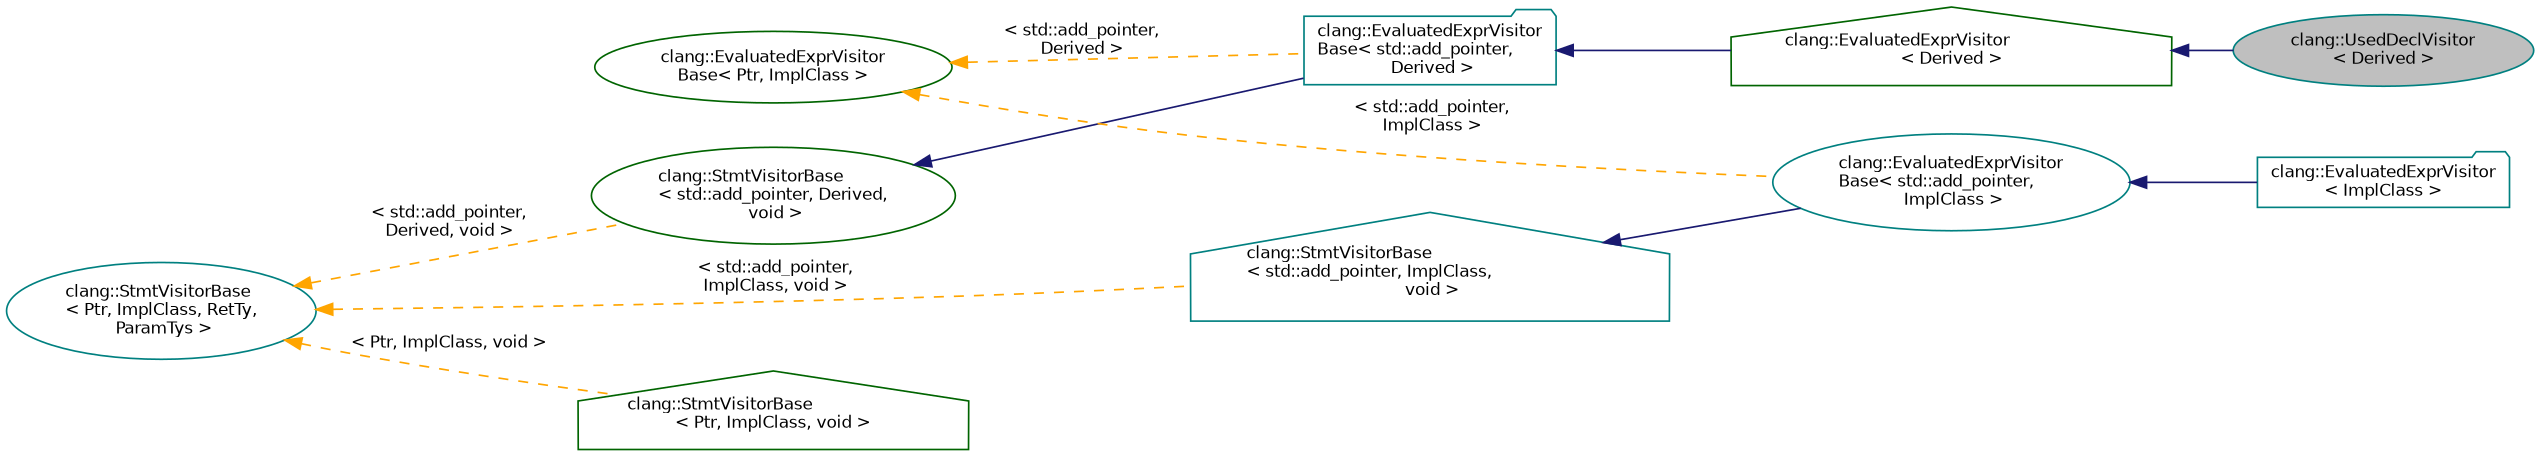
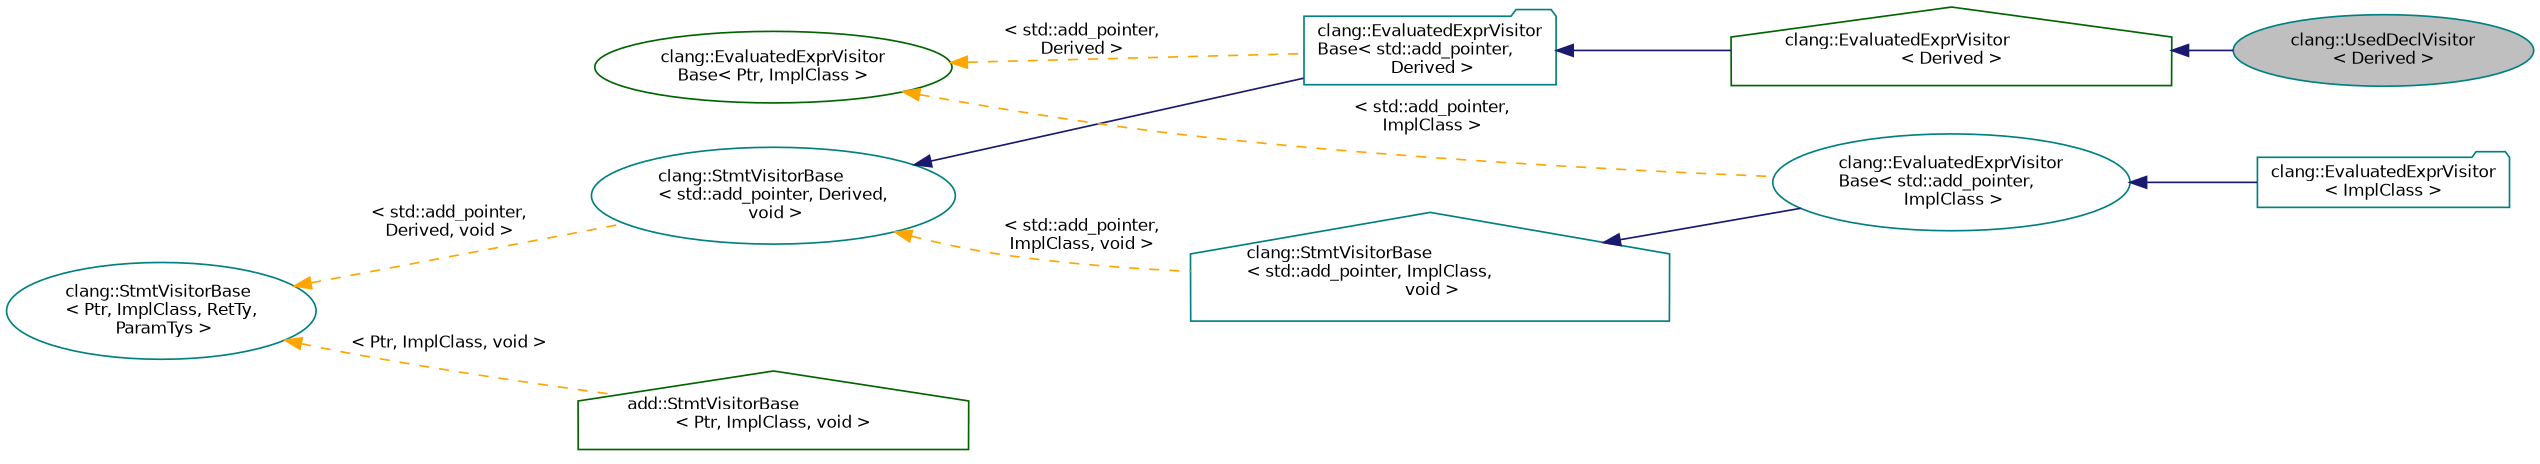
node "clang::StmtVisitorBase < std::add_pointer, Derived, void >": color darkgreen -> teal
edge "clang::StmtVisitorBase < std::add_pointer, ImplClass, void >" -> "clang::StmtVisitorBase < Ptr, ImplClass, RetTy, ParamTys >": now "clang::StmtVisitorBase < std::add_pointer, ImplClass, void >" -> "clang::StmtVisitorBase < std::add_pointer, Derived, void >"
node "clang::StmtVisitorBase < Ptr, ImplClass, void >": label "clang::StmtVisitorBase < Ptr, ImplClass, void >" -> "add::StmtVisitorBase < Ptr, ImplClass, void >"
